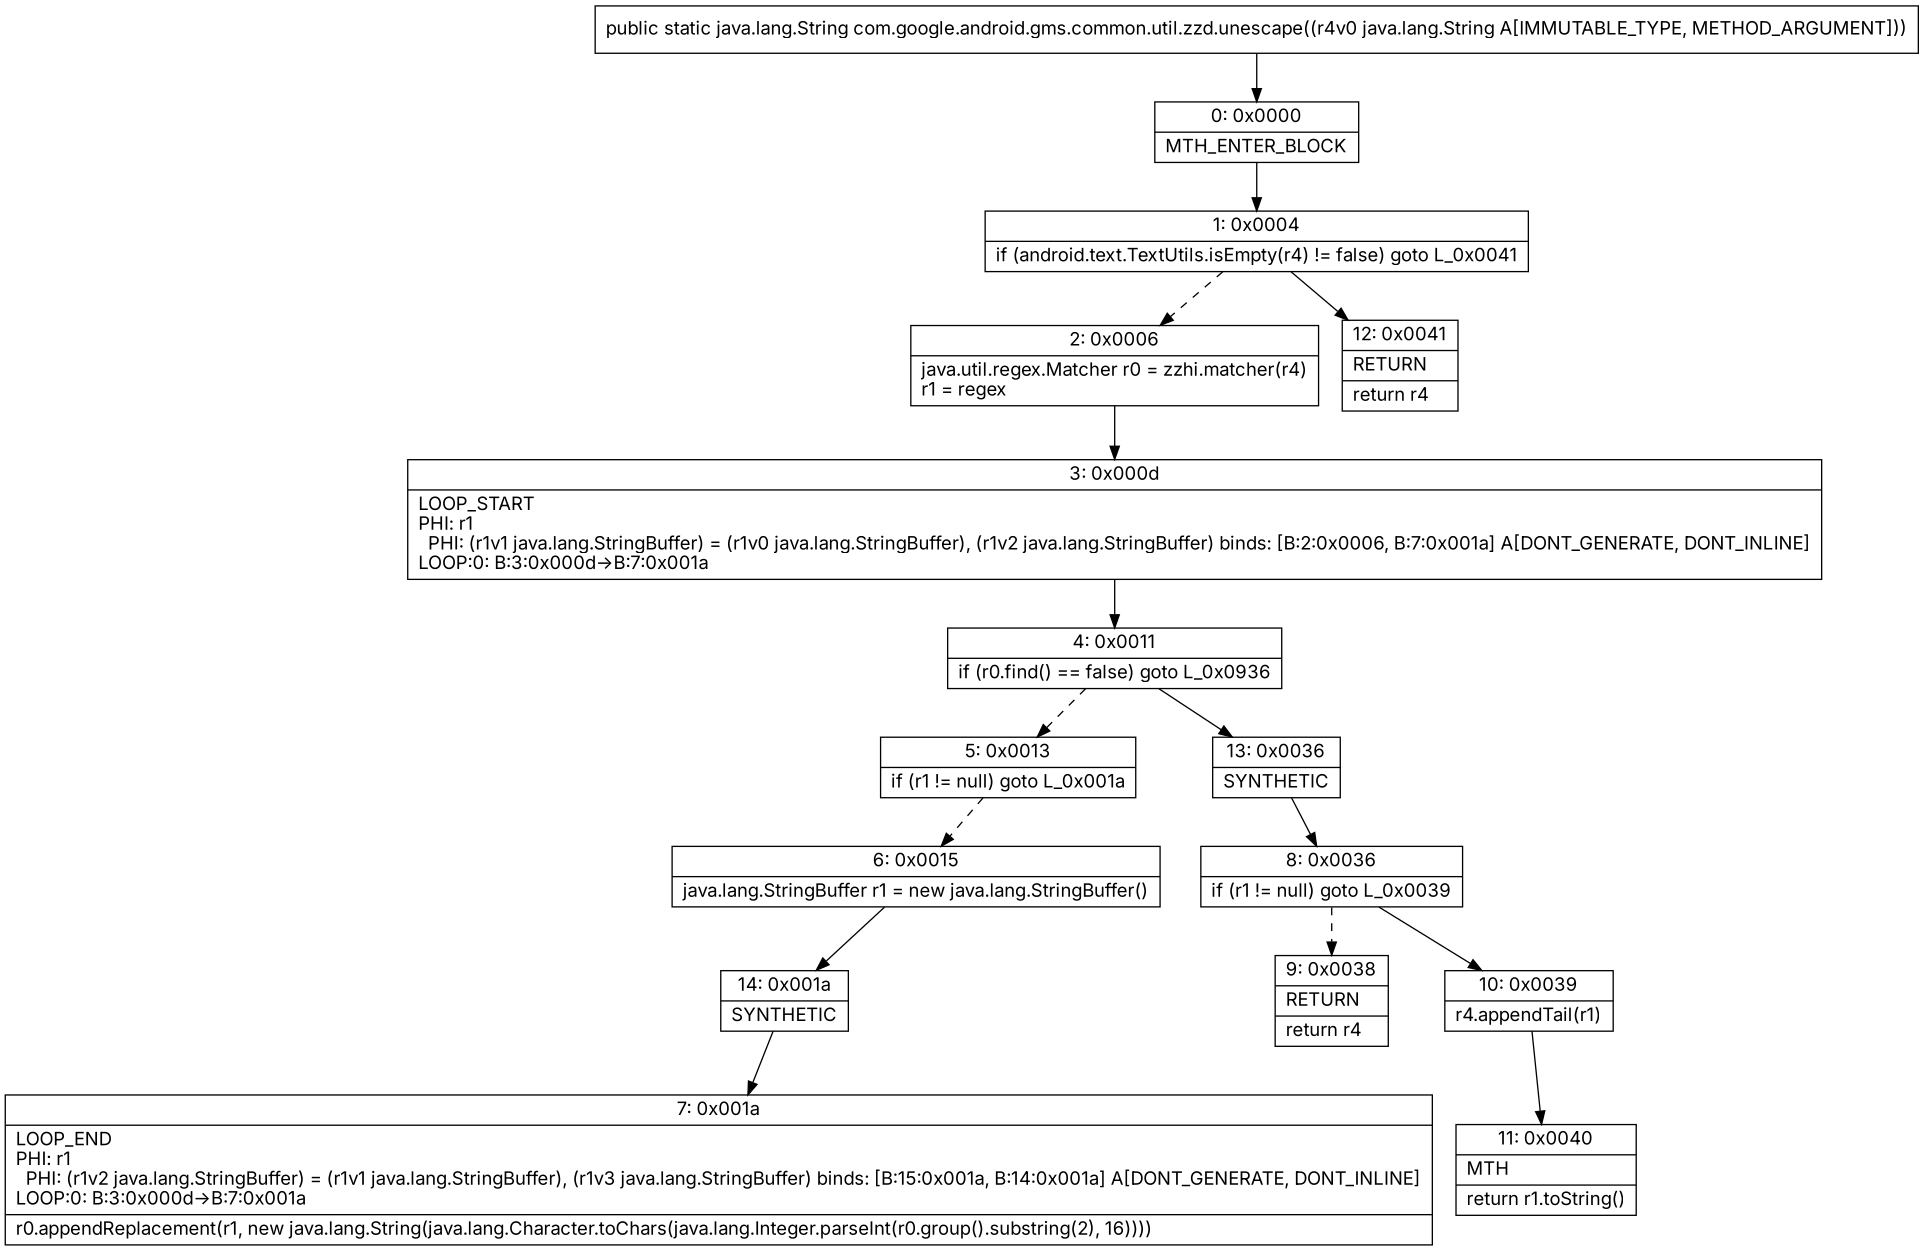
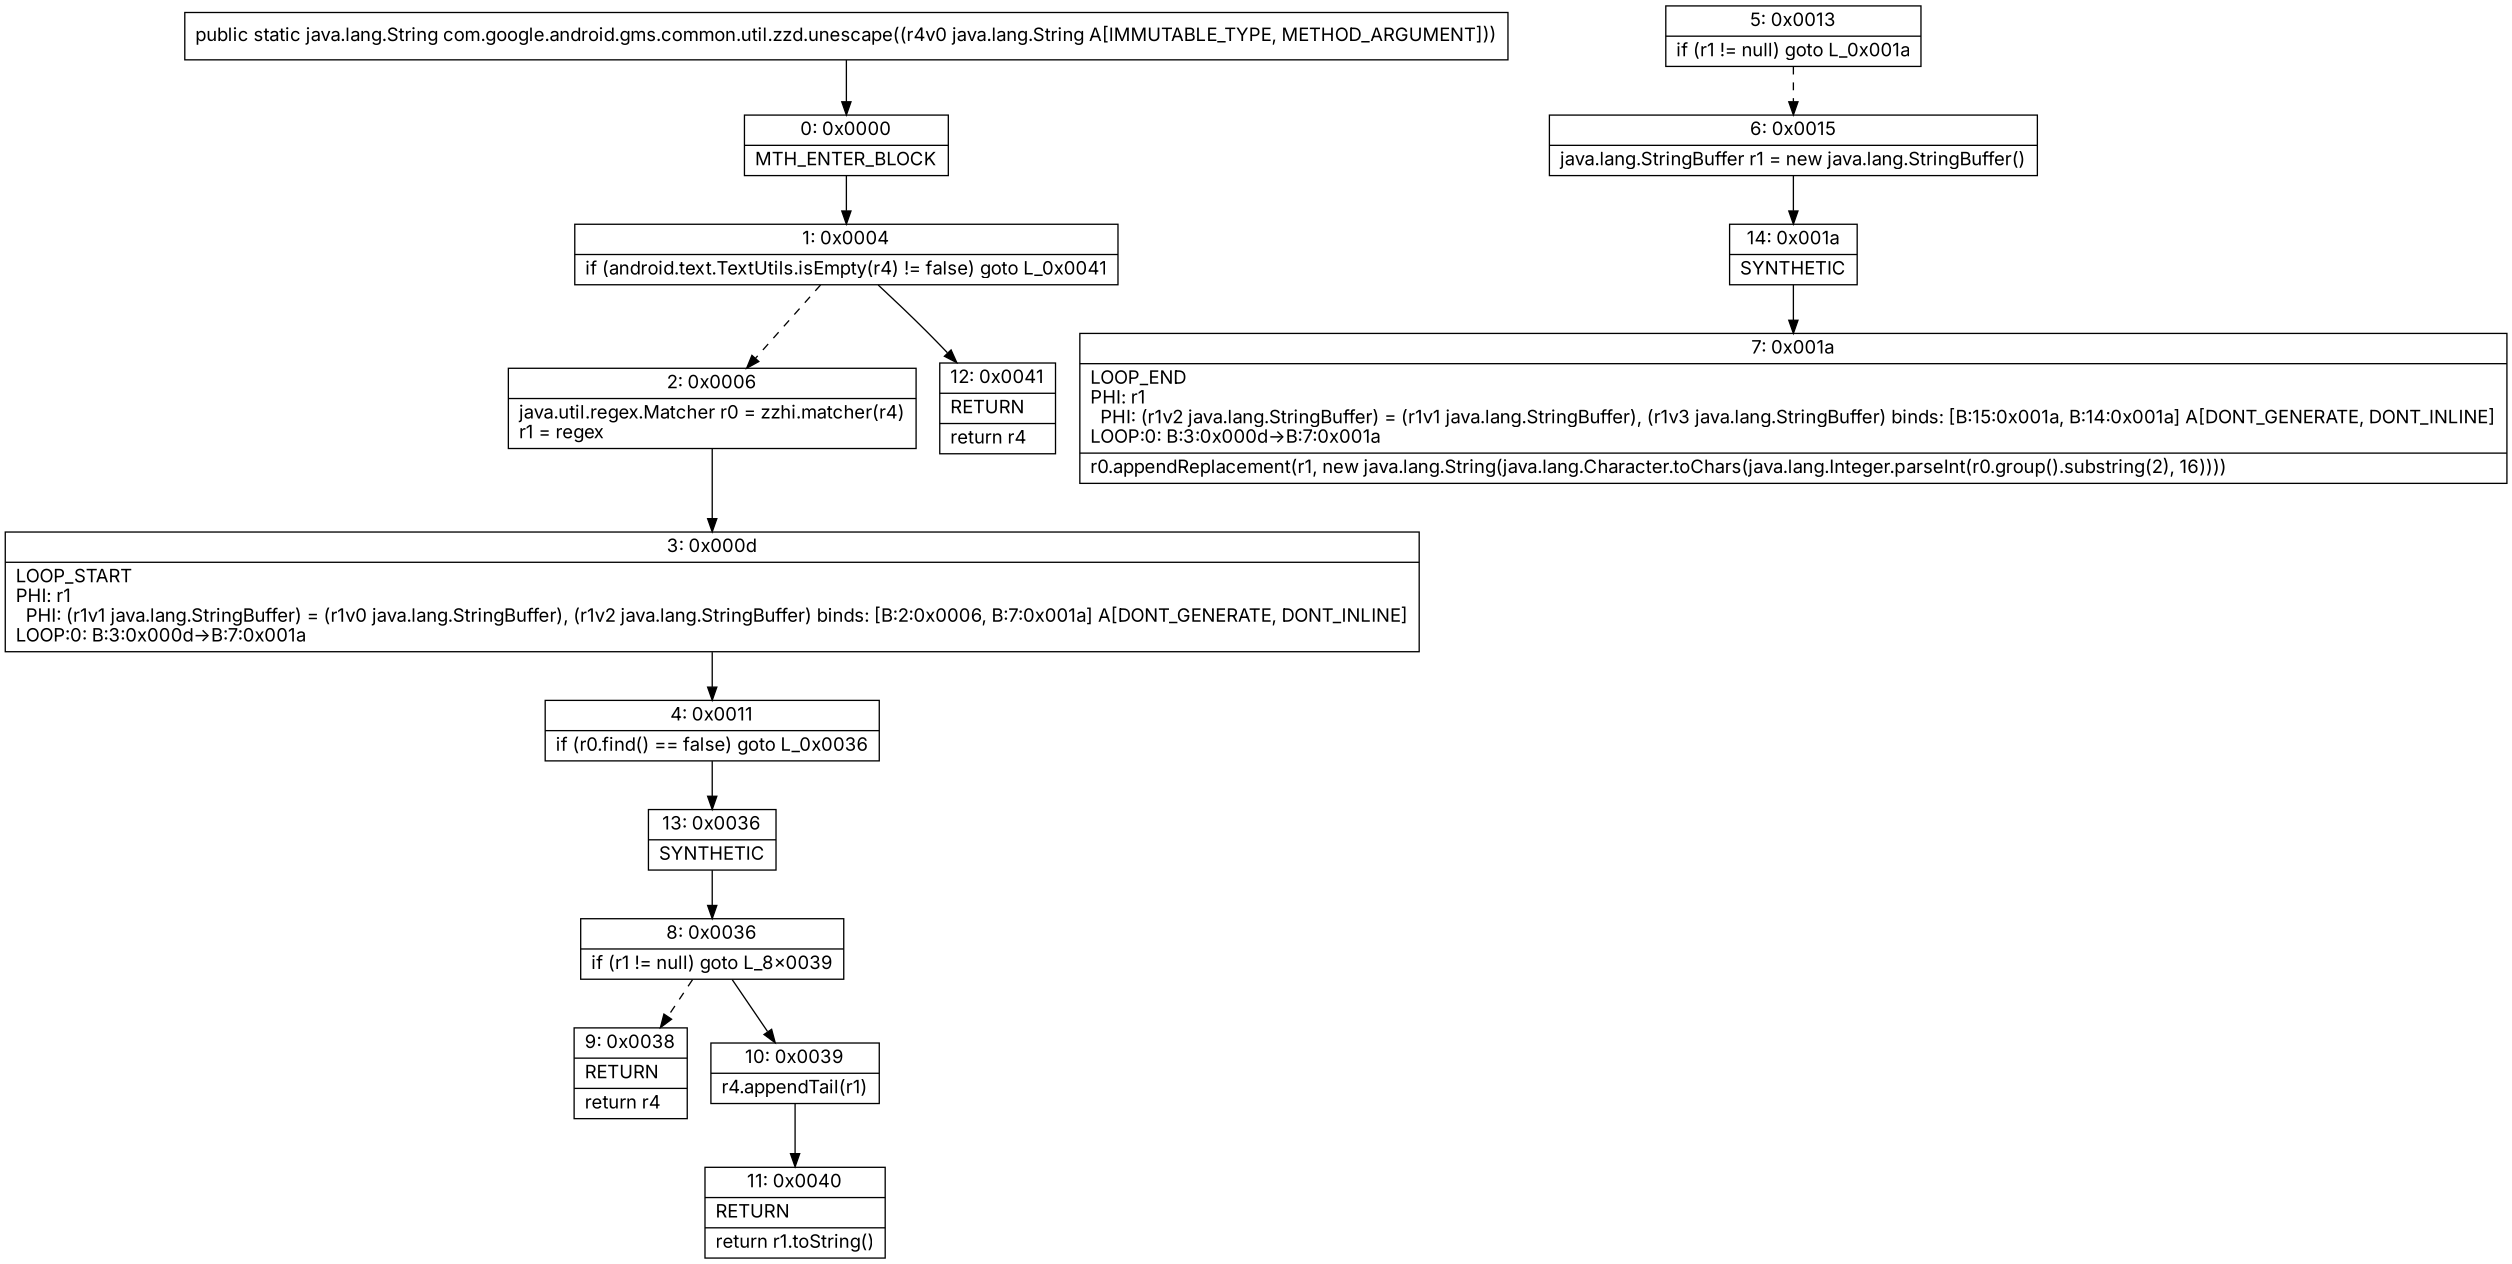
node "4: 0x0011": text "if (r0.find() == false) goto L_0x0936" -> "if (r0.find() == false) goto L_0x0036"
edge "4: 0x0011" -> "5: 0x0013": removed
node "8: 0x0036": text "if (r1 != null) goto L_0x0039" -> "if (r1 != null) goto L_8x0039"
node "11: 0x0040": text "MTH" -> "RETURN"
